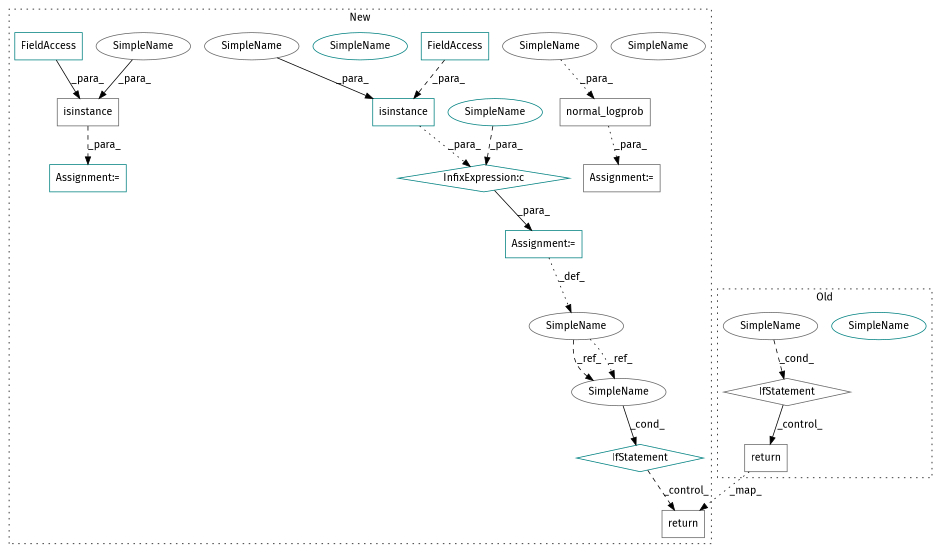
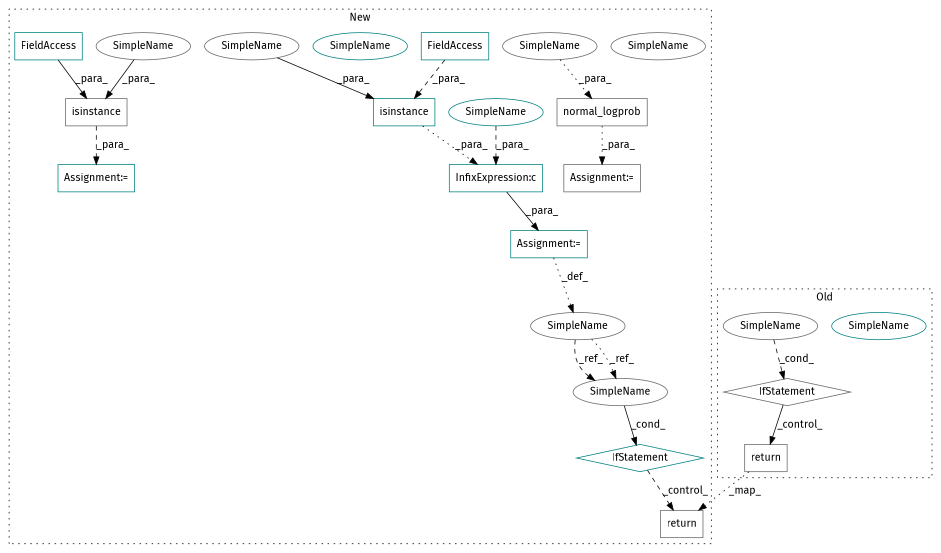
node "InfixExpression:c": shape diamond -> box
